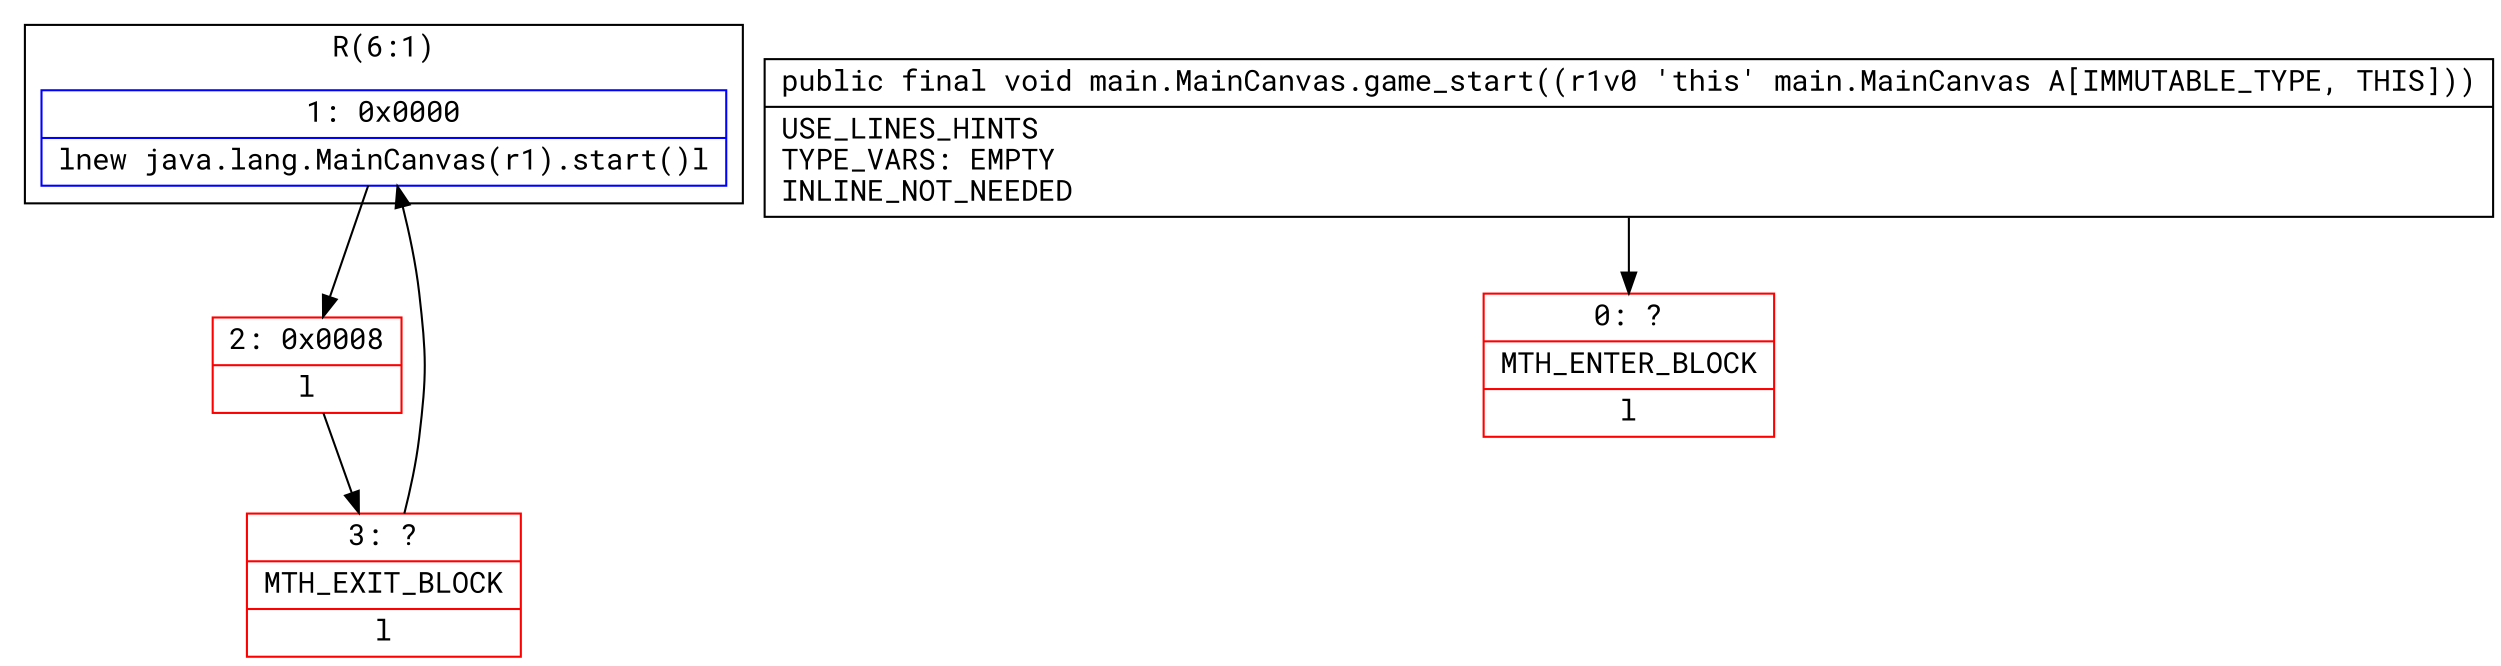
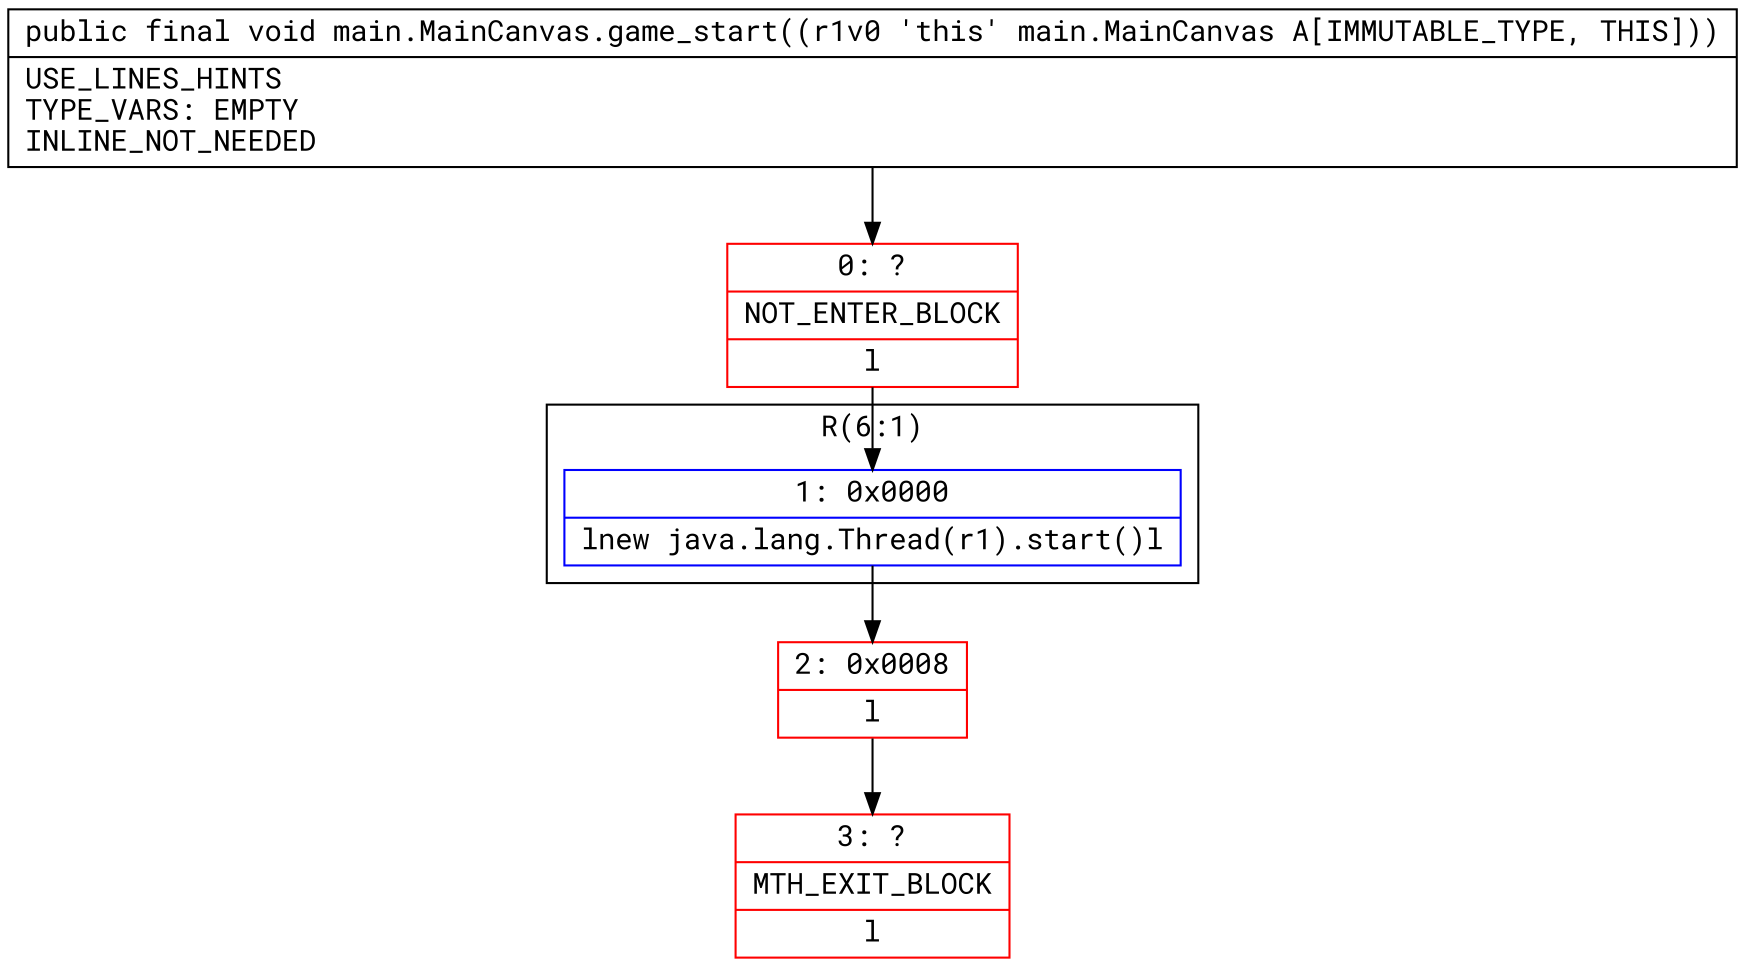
node "1: 0x0000": text "lnew java.lang.MainCanvas(r1).start()l" -> "lnew java.lang.Thread(r1).start()l"
edge "3: ?" -> "1: 0x0000": now "0: ?" -> "1: 0x0000"
node "0: ?": text "MTH_ENTER_BLOCK" -> "NOT_ENTER_BLOCK"
